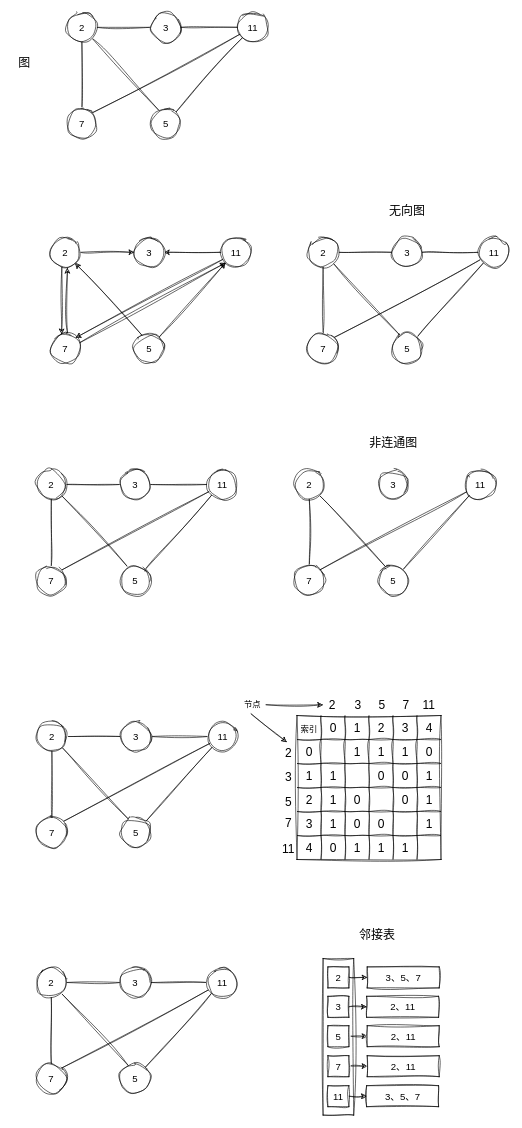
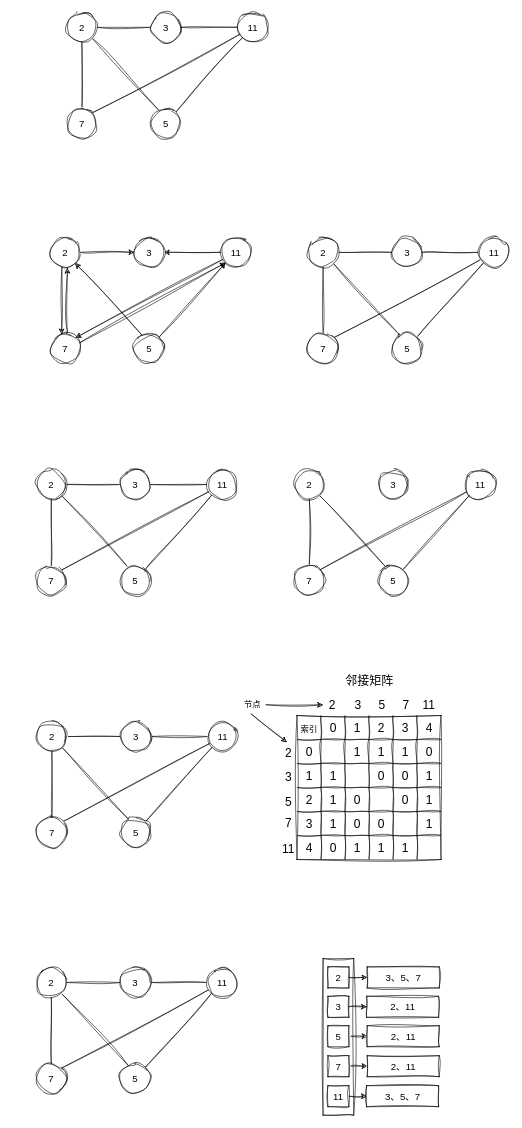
node "图": removed
node "无向图": removed
node "非连通图": removed
node "邻接矩阵": added
node "邻接表": removed
